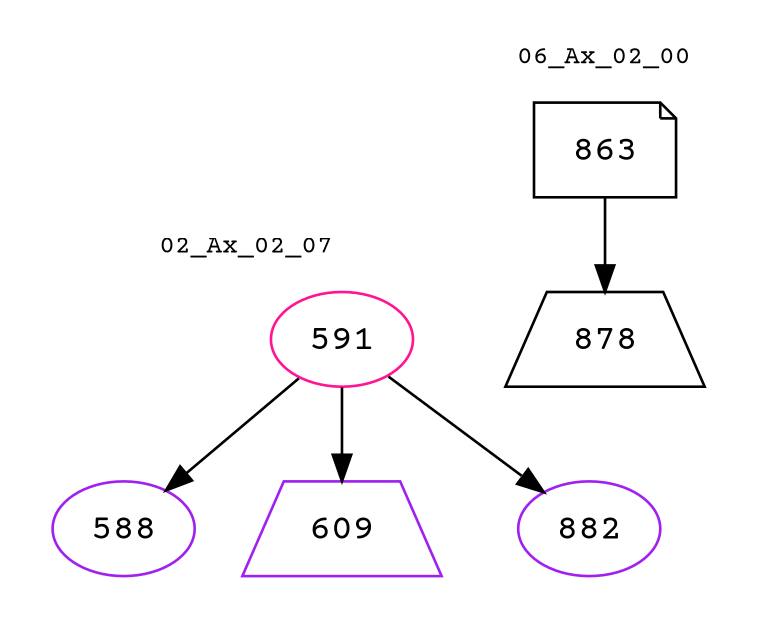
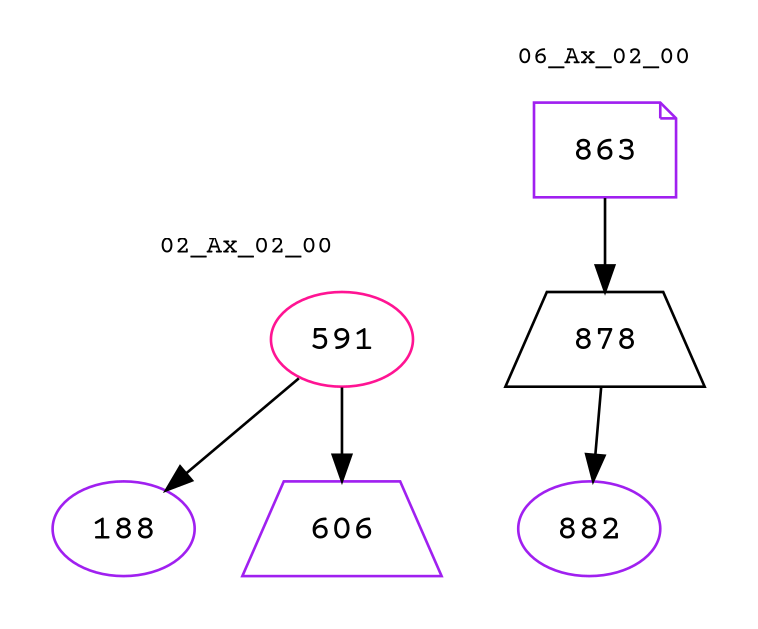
node "863": color black -> purple
cluster "02_Ax_02_07": label "02_Ax_02_07" -> "02_Ax_02_00"
edge "591" -> "882": now "878" -> "882"
node "588": label "588" -> "188"
node "609": label "609" -> "606"
